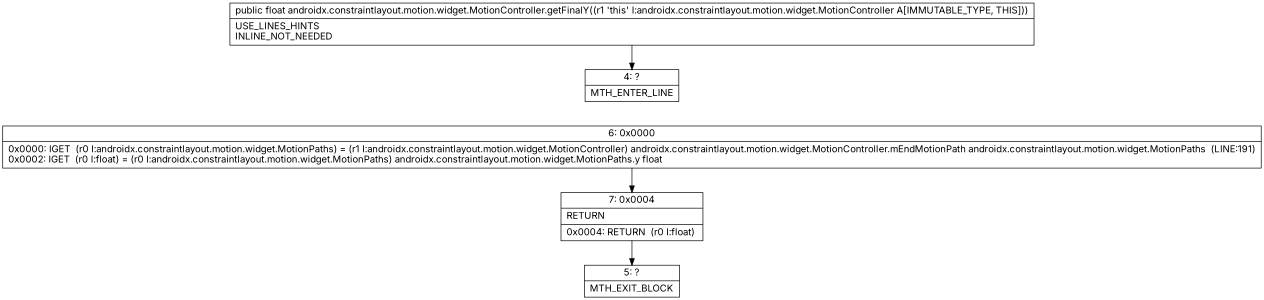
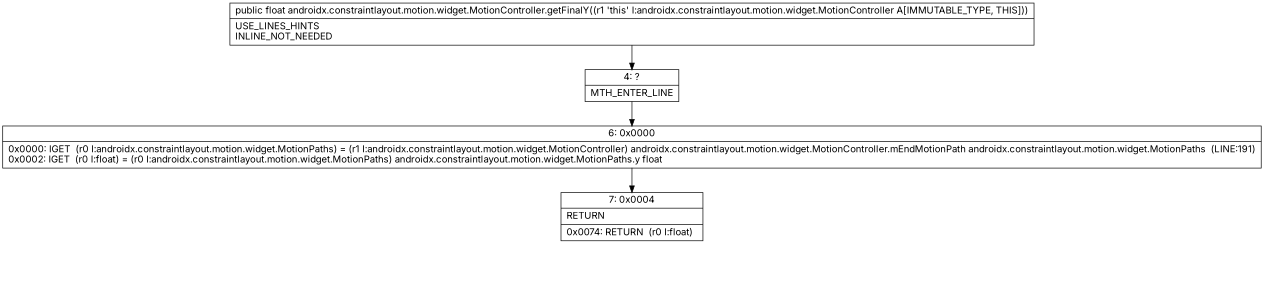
edge "4: ?" -> "6: 0x0000": added
node "7: 0x0004": text "0x0004: RETURN  (r0 I:float)" -> "0x0074: RETURN  (r0 I:float)"
node "5: ?": removed
